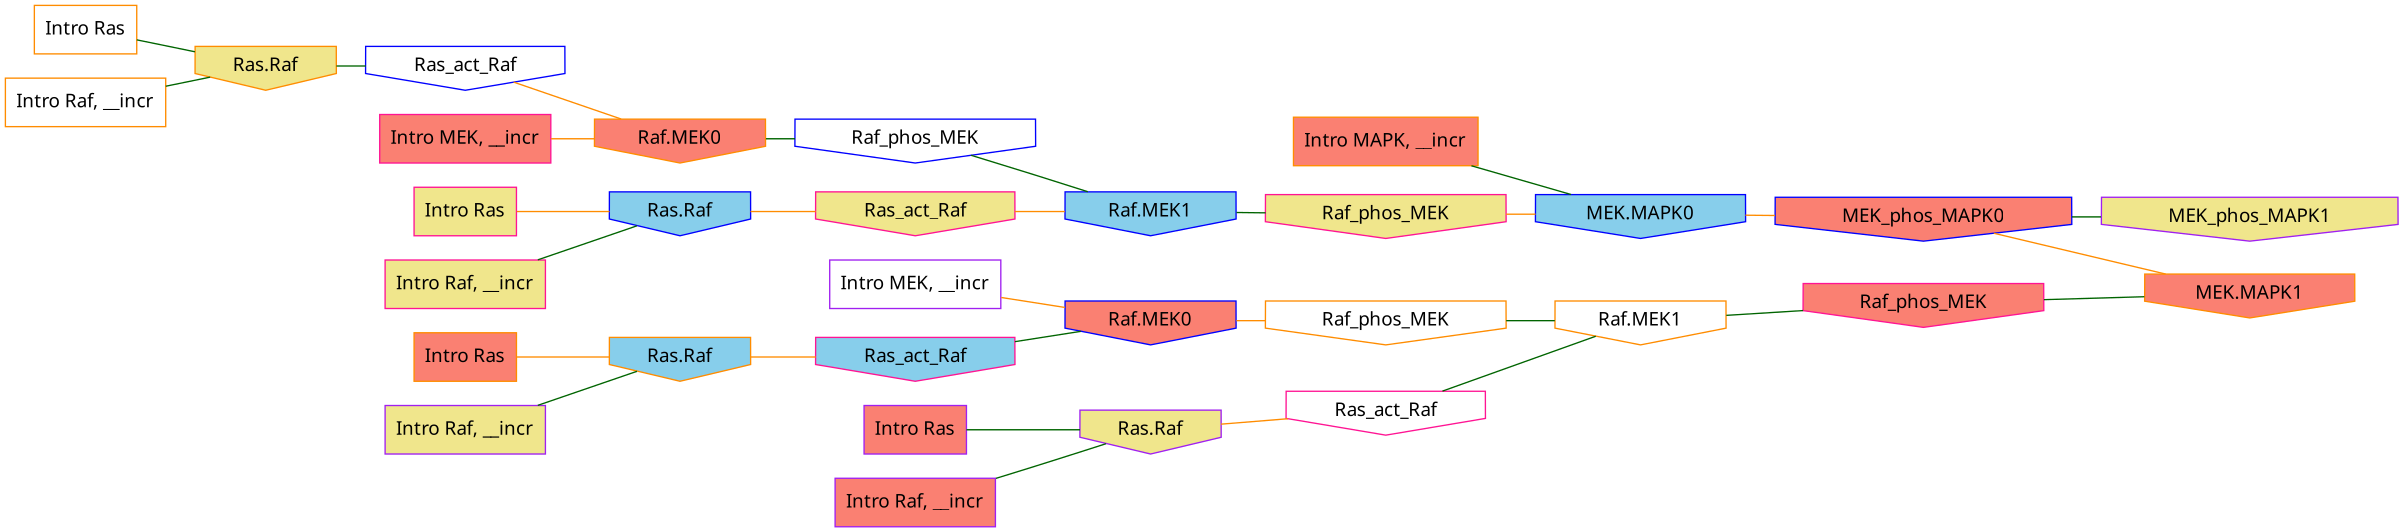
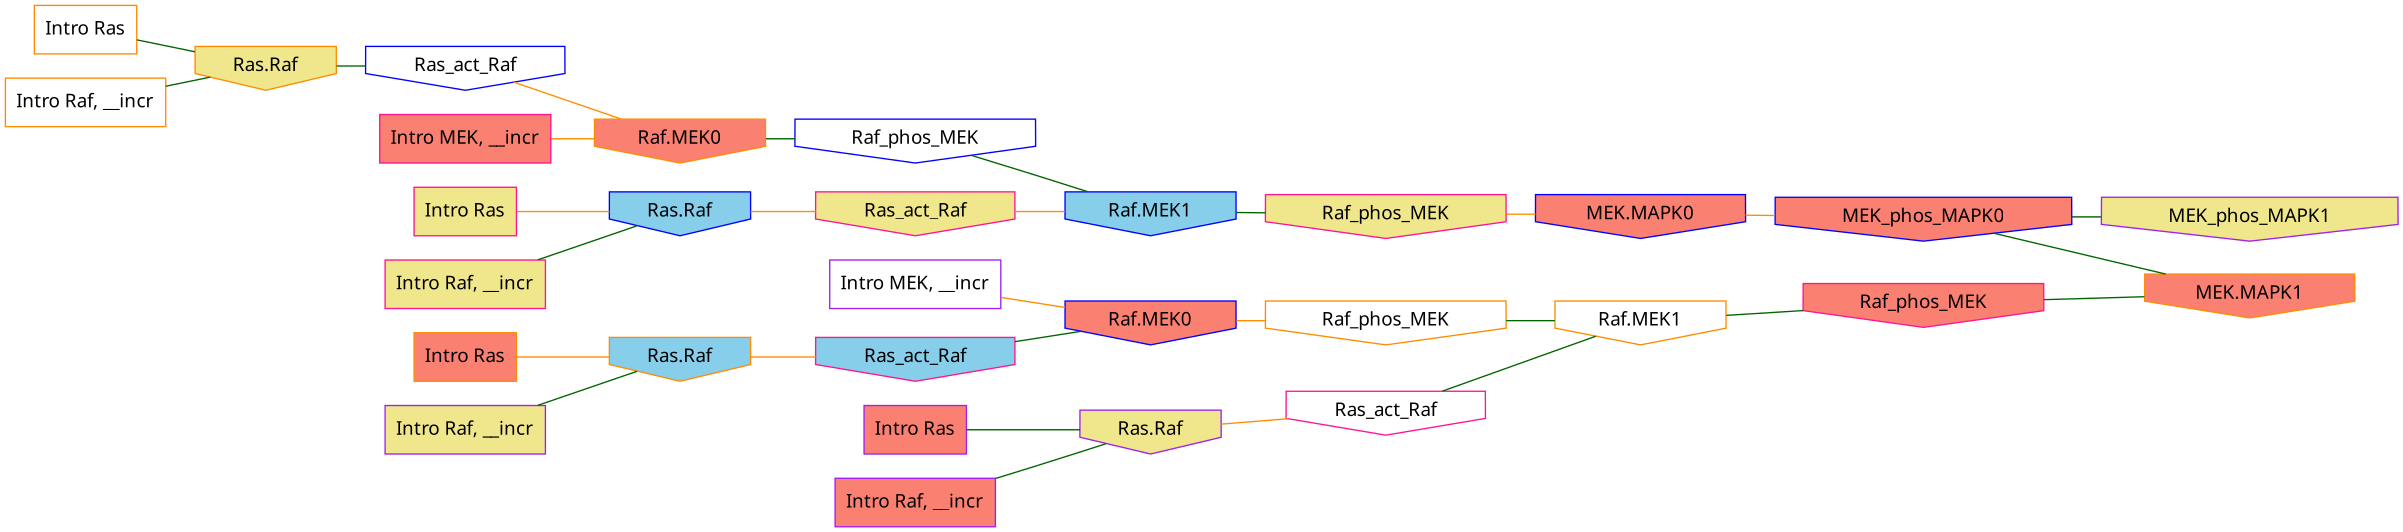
node "Intro MAPK, __incr": removed
node "MEK.MAPK0": fillcolor skyblue -> salmon
edge "MEK_phos_MAPK0" -- "MEK.MAPK1": color darkorange -> darkgreen
